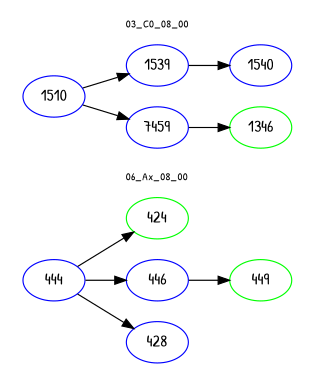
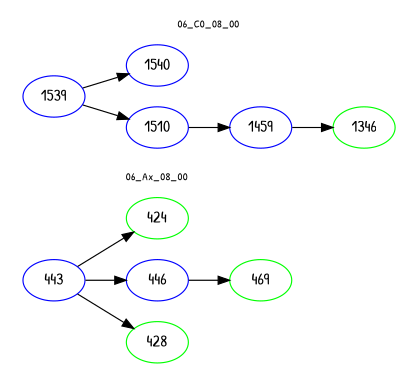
cluster "03_C0_08_00": label "03_C0_08_00" -> "06_C0_08_00"
edge "1510" -> "1539": reversed
node "7459": label "7459" -> "1459"
node "444": label "444" -> "443"
node "449": label "449" -> "469"
node "428": color blue -> green
